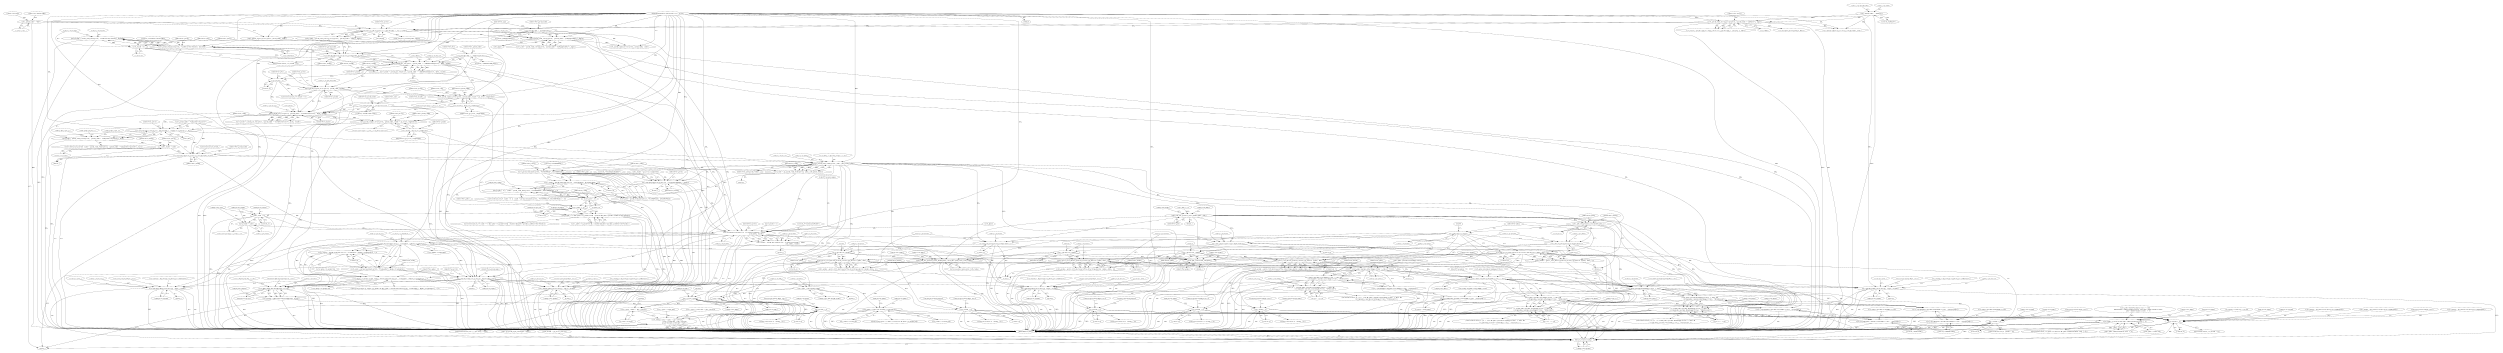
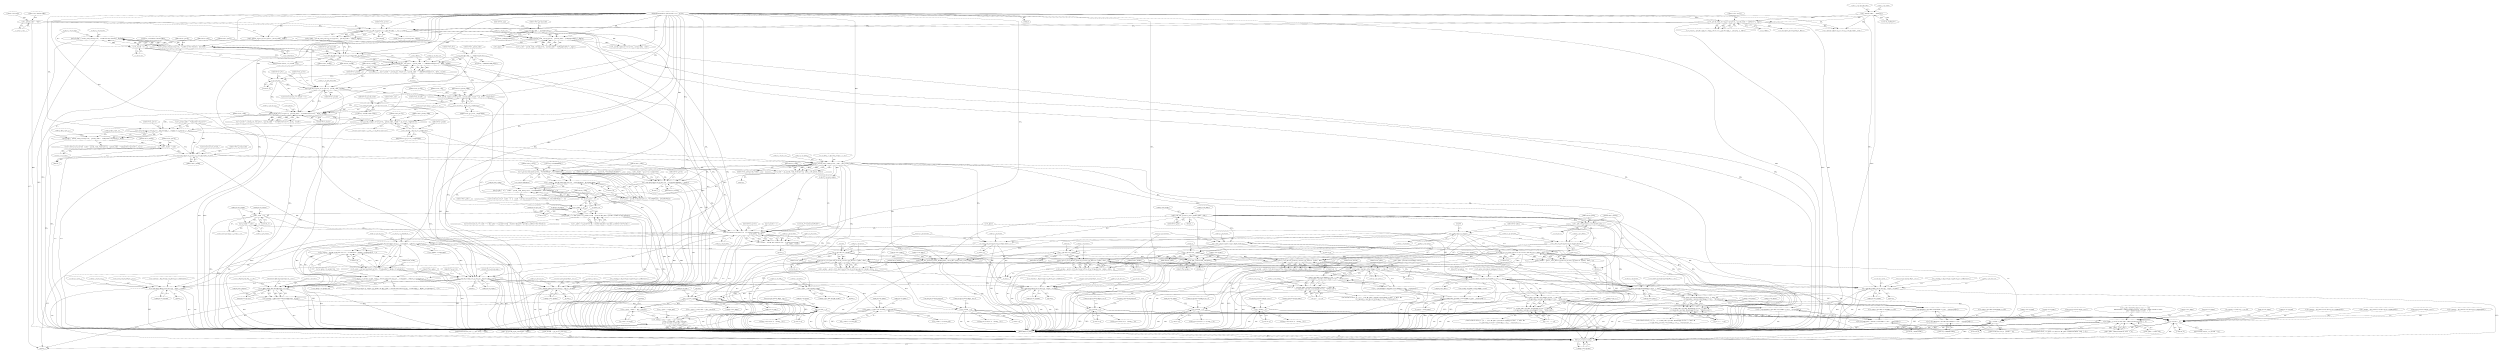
edge "(Identifier,pps)" -> "(Call,gdev_psdf_put_params(dev, plist))": now "(MethodParameterIn,gs_param_list * plist)" -> "(Call,gdev_psdf_put_params(dev, plist))"
node "(JumpTarget,default:)": removed
node "(Call,&cl)": removed
node "(Call,&ForOPDFRead)": added
node "(Identifier,fon)": removed
node "(Call,pcm >= 0)": removed
edge "(Call,gs_param_read_items(plist, pdev, pdf_param_items))" -> "(Call,pdf_initialize_ids(pdev))": now "(Call,gs_param_read_items(plist, pdev, pdf_param_items))" -> "(Identifier,pcm_names)"
node "(Call,save_dev->pcm_color_info_index)": removed
edge "(Call,pdev->params.ColorImage.Filter != NULL)" -> "(Call,pdev->params.GrayImage.Filter != NULL)": now "(Call,&pcm)" -> "(Call,pdev->params.GrayImage.Filter != NULL)"
node "(ControlStructure,if (pdev->Linearise && pdev->is_ps2write))": removed
